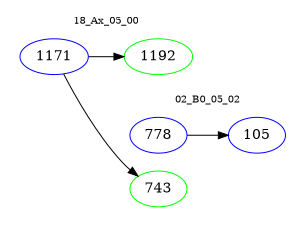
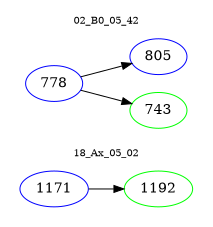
cluster "18_Ax_05_00": label "18_Ax_05_00" -> "18_Ax_05_02"
cluster "02_B0_05_02": label "02_B0_05_02" -> "02_B0_05_42"
edge "1171" -> "743": now "778" -> "743"
node "105": label "105" -> "805"
